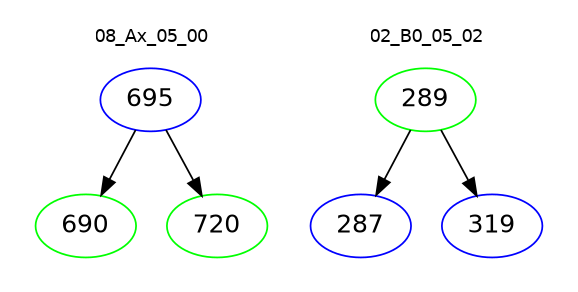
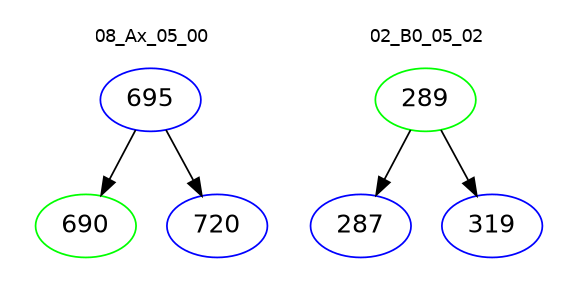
node "720": color green -> blue
